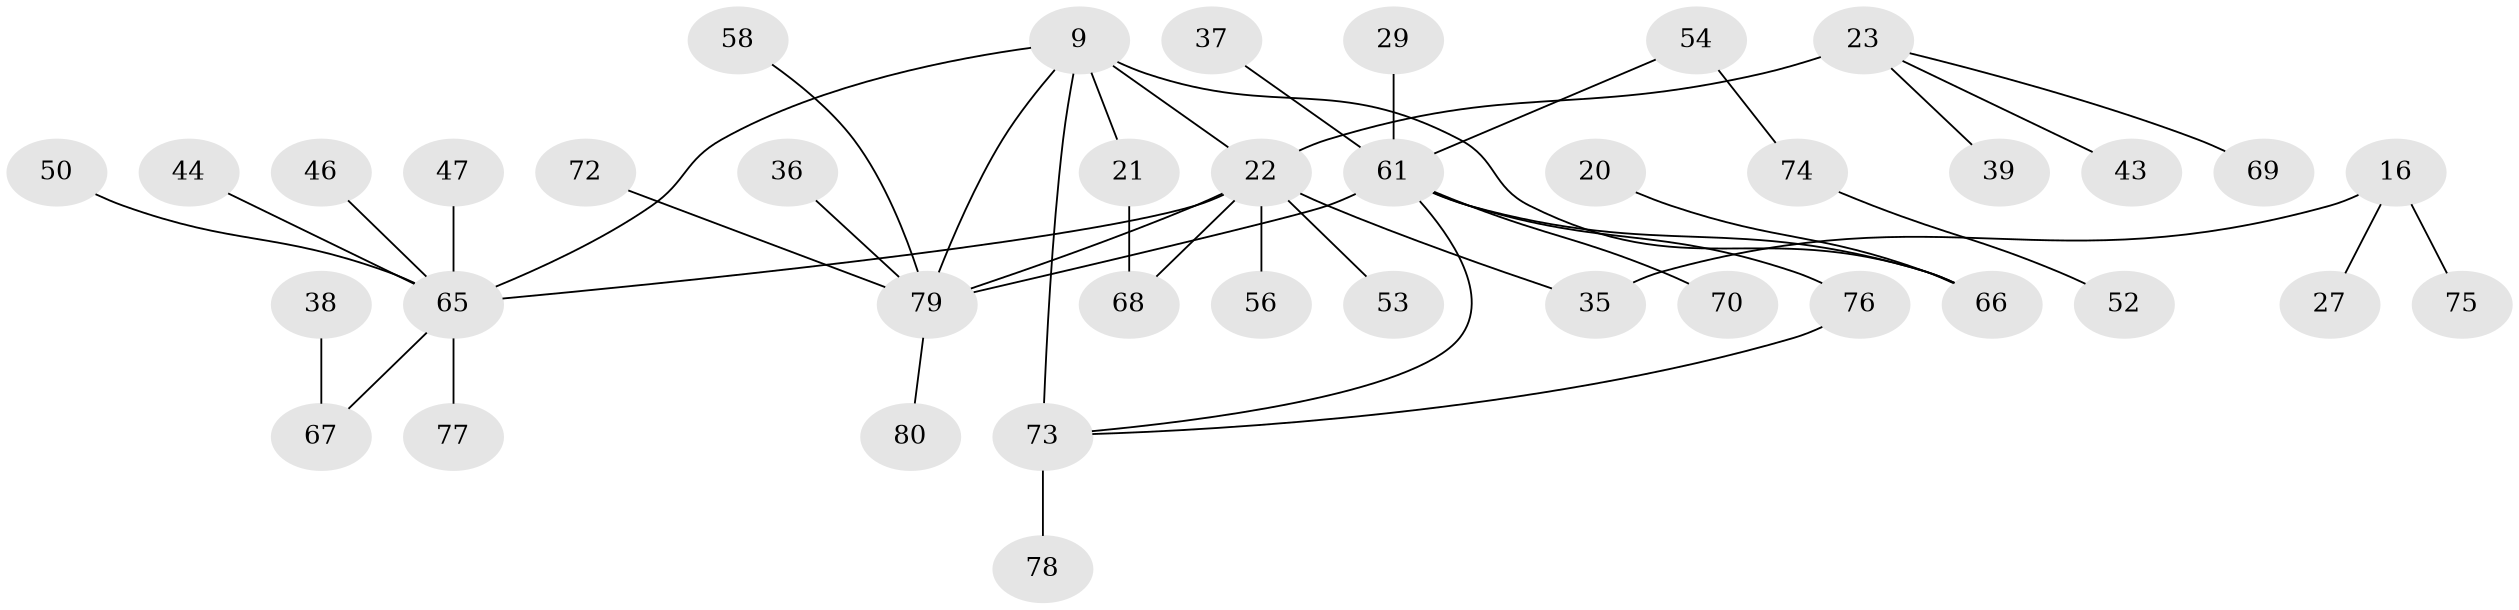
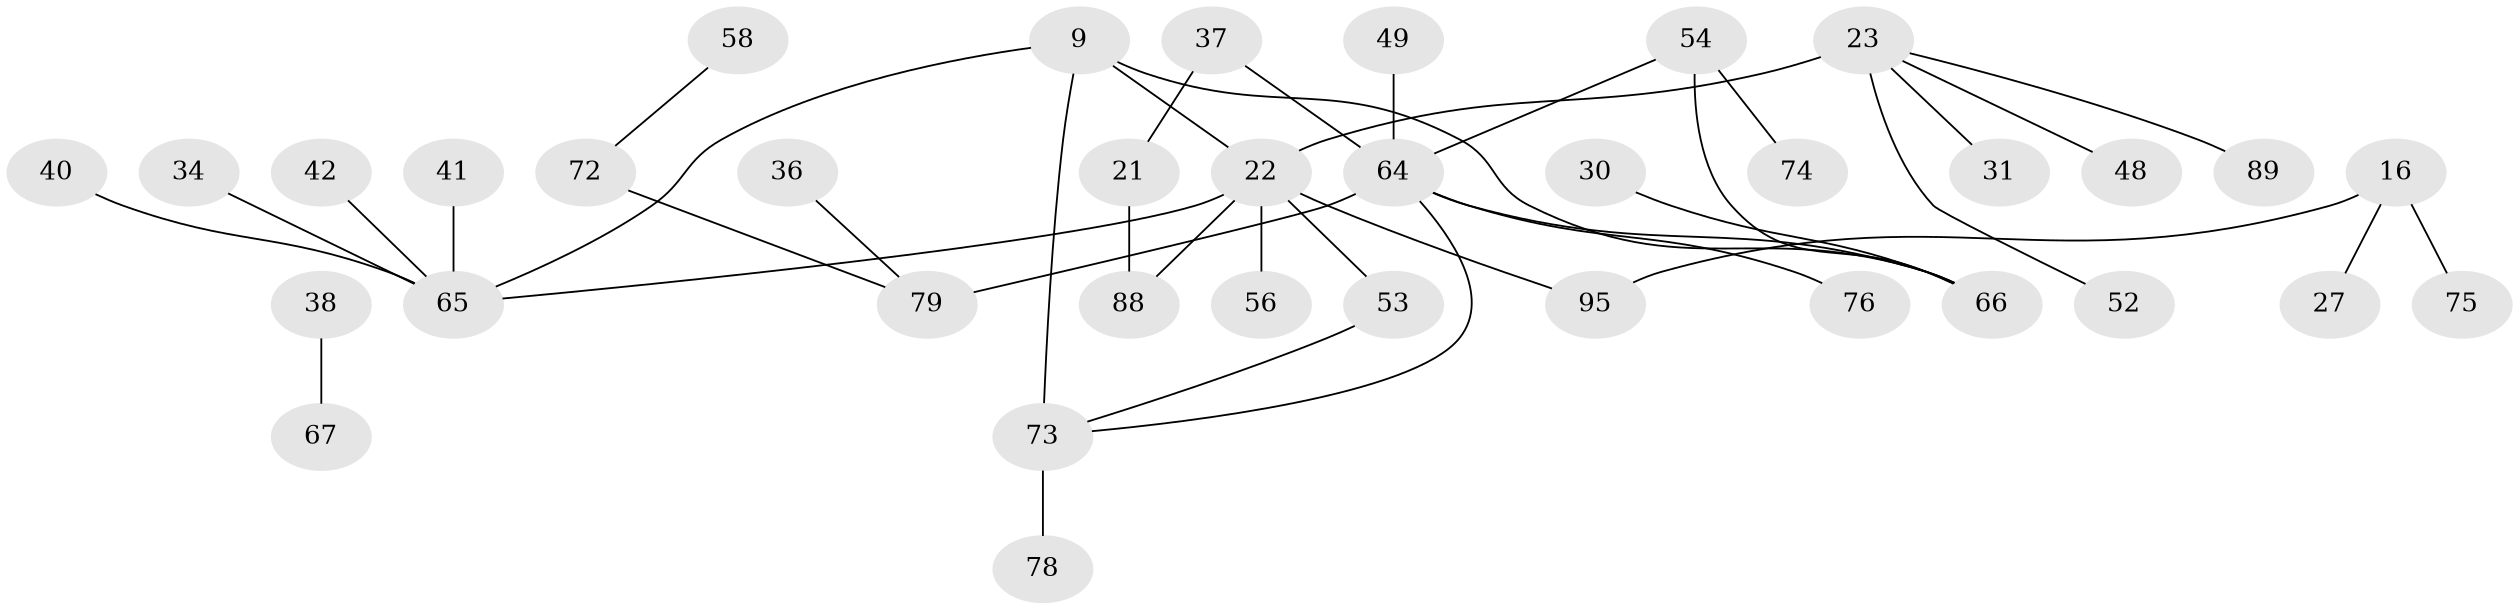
node "29": label "29" -> "49"
edge "9" -- "21": now "37" -- "21"
edge "58" -- "79": now "58" -- "72"
edge "9" -- "79": removed
node "50": label "50" -> "40"
node "44": label "44" -> "34"
node "46": label "46" -> "42"
node "47": label "47" -> "41"
node "61": label "61" -> "64"
node "20": label "20" -> "30"
node "39": label "39" -> "31"
node "43": label "43" -> "48"
node "69": label "69" -> "89"
edge "54" -- "66": added
edge "74" -- "52": now "23" -- "52"
edge "22" -- "79": removed
node "68": label "68" -> "88"
node "35": label "35" -> "95"
node "70": removed
edge "65" -- "67": removed
edge "76" -- "73": now "53" -- "73"
node "77": removed
node "80": removed
